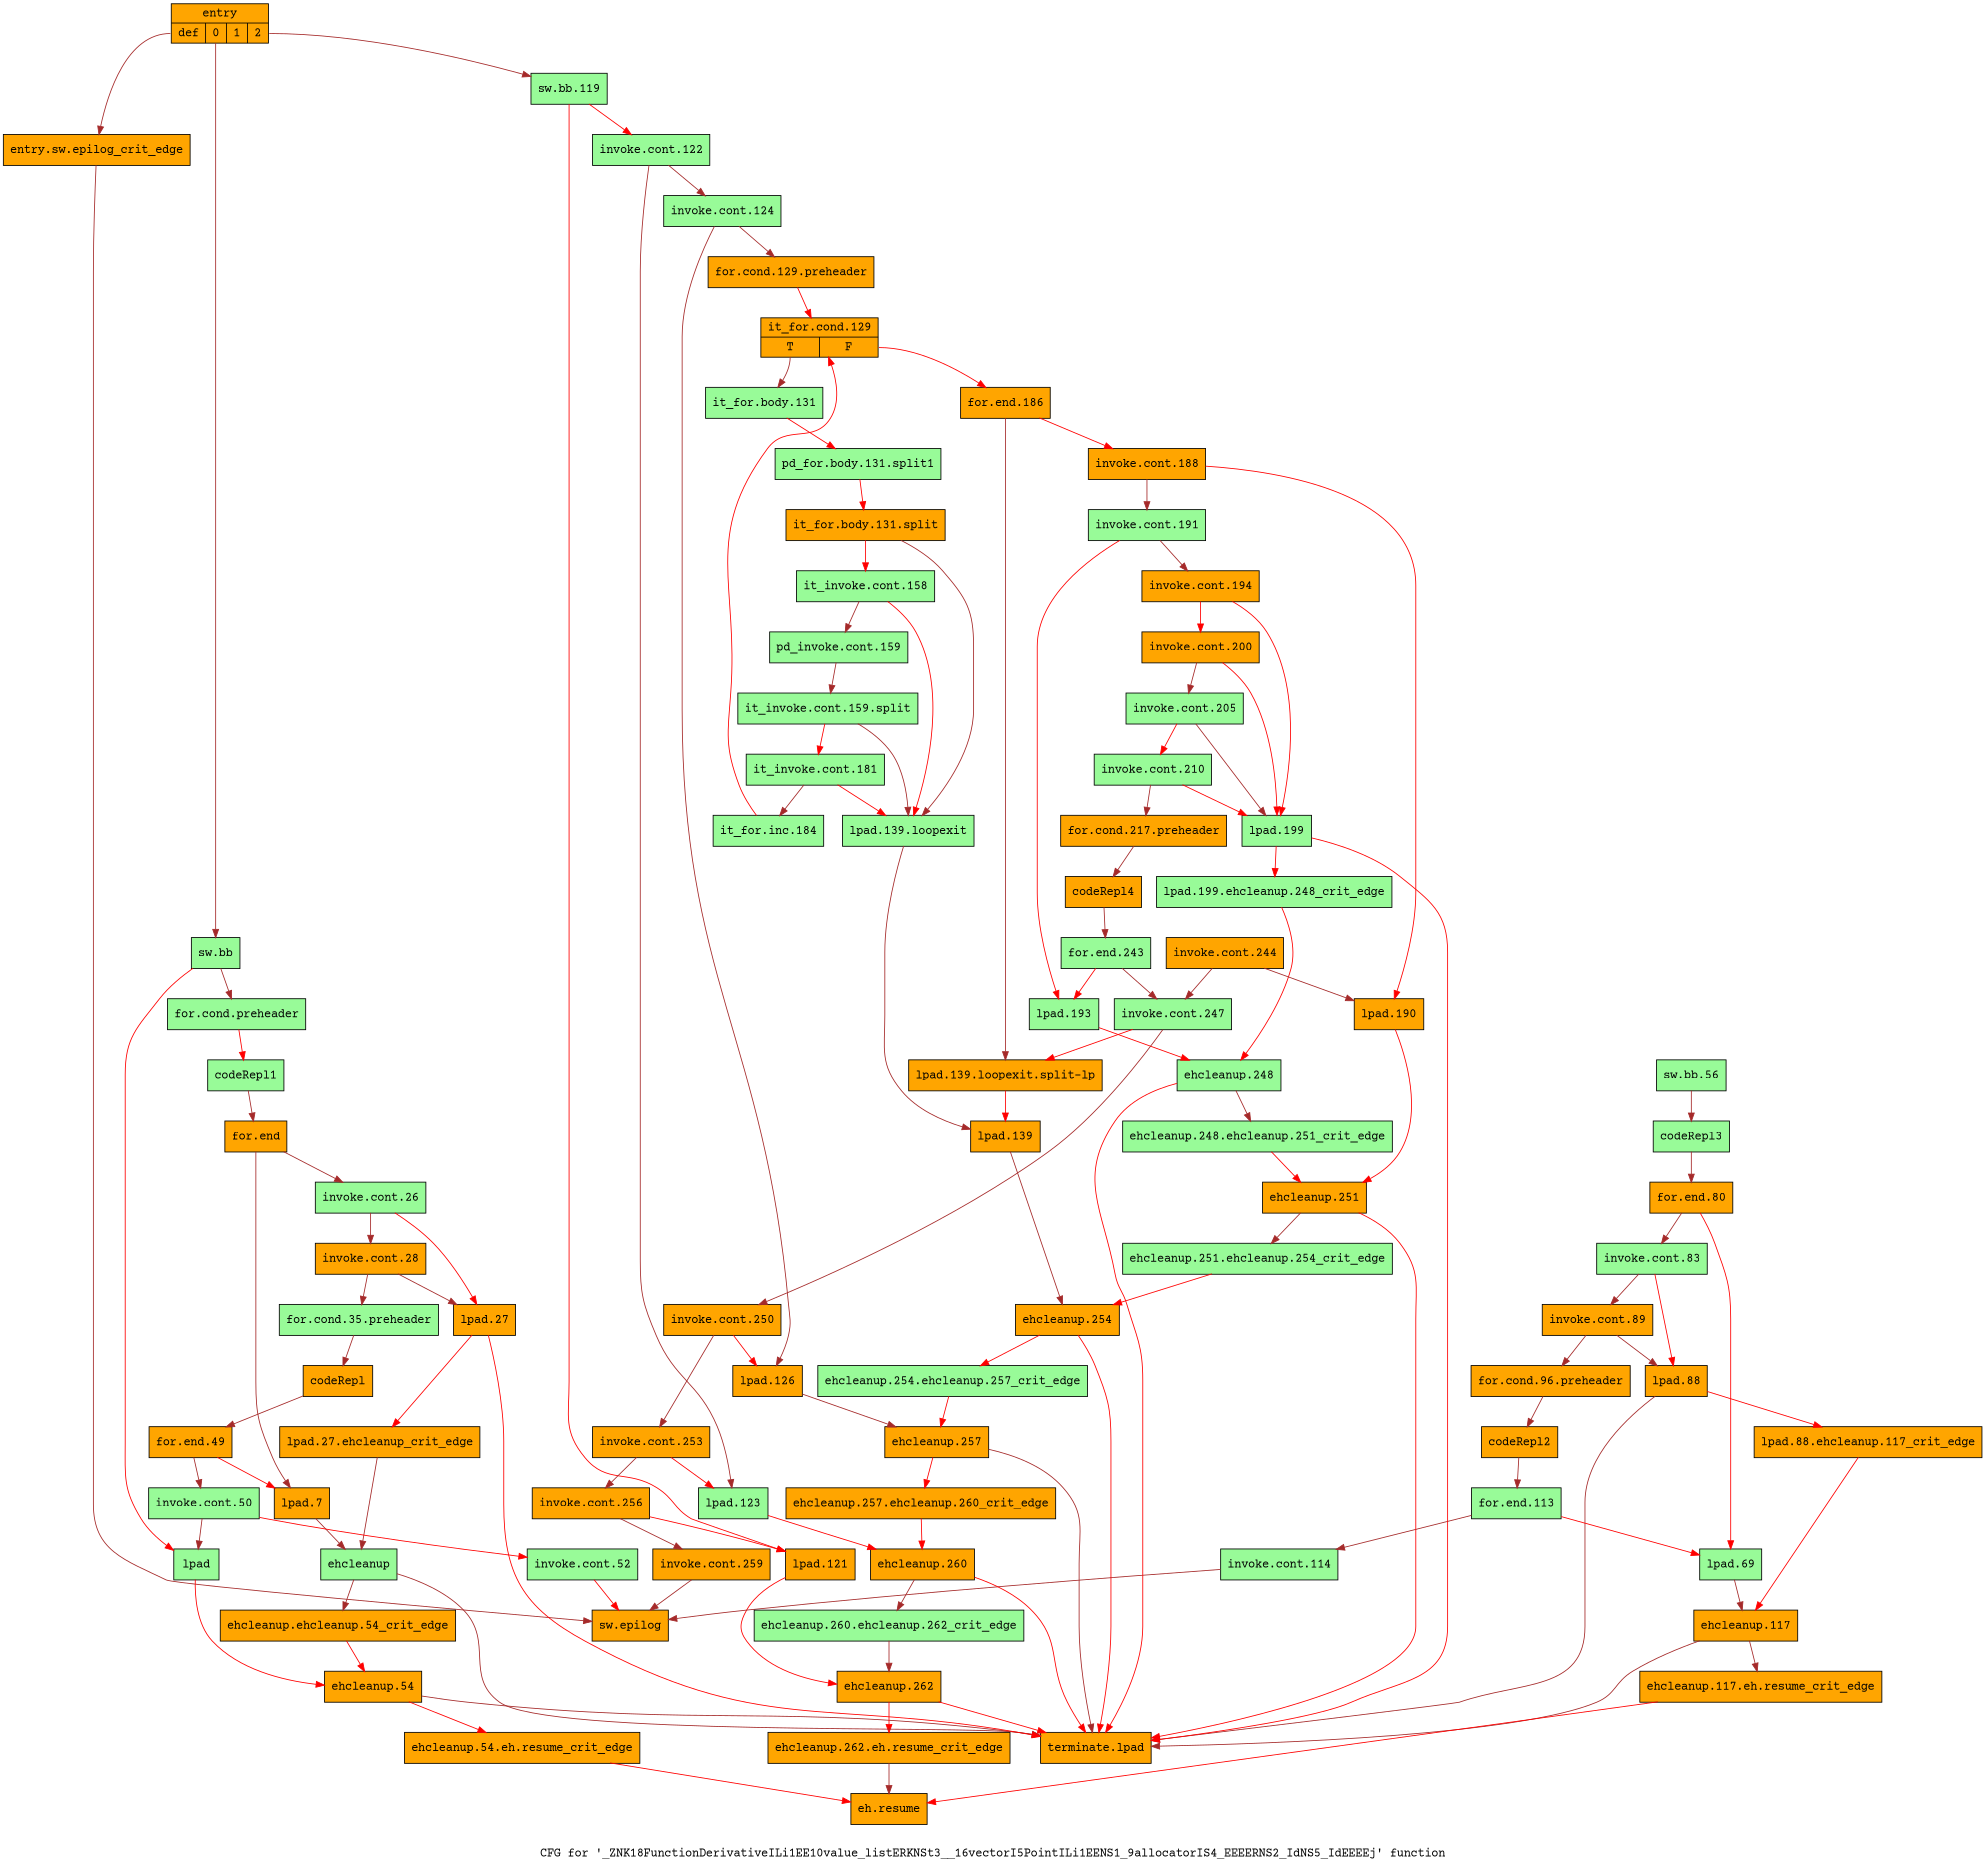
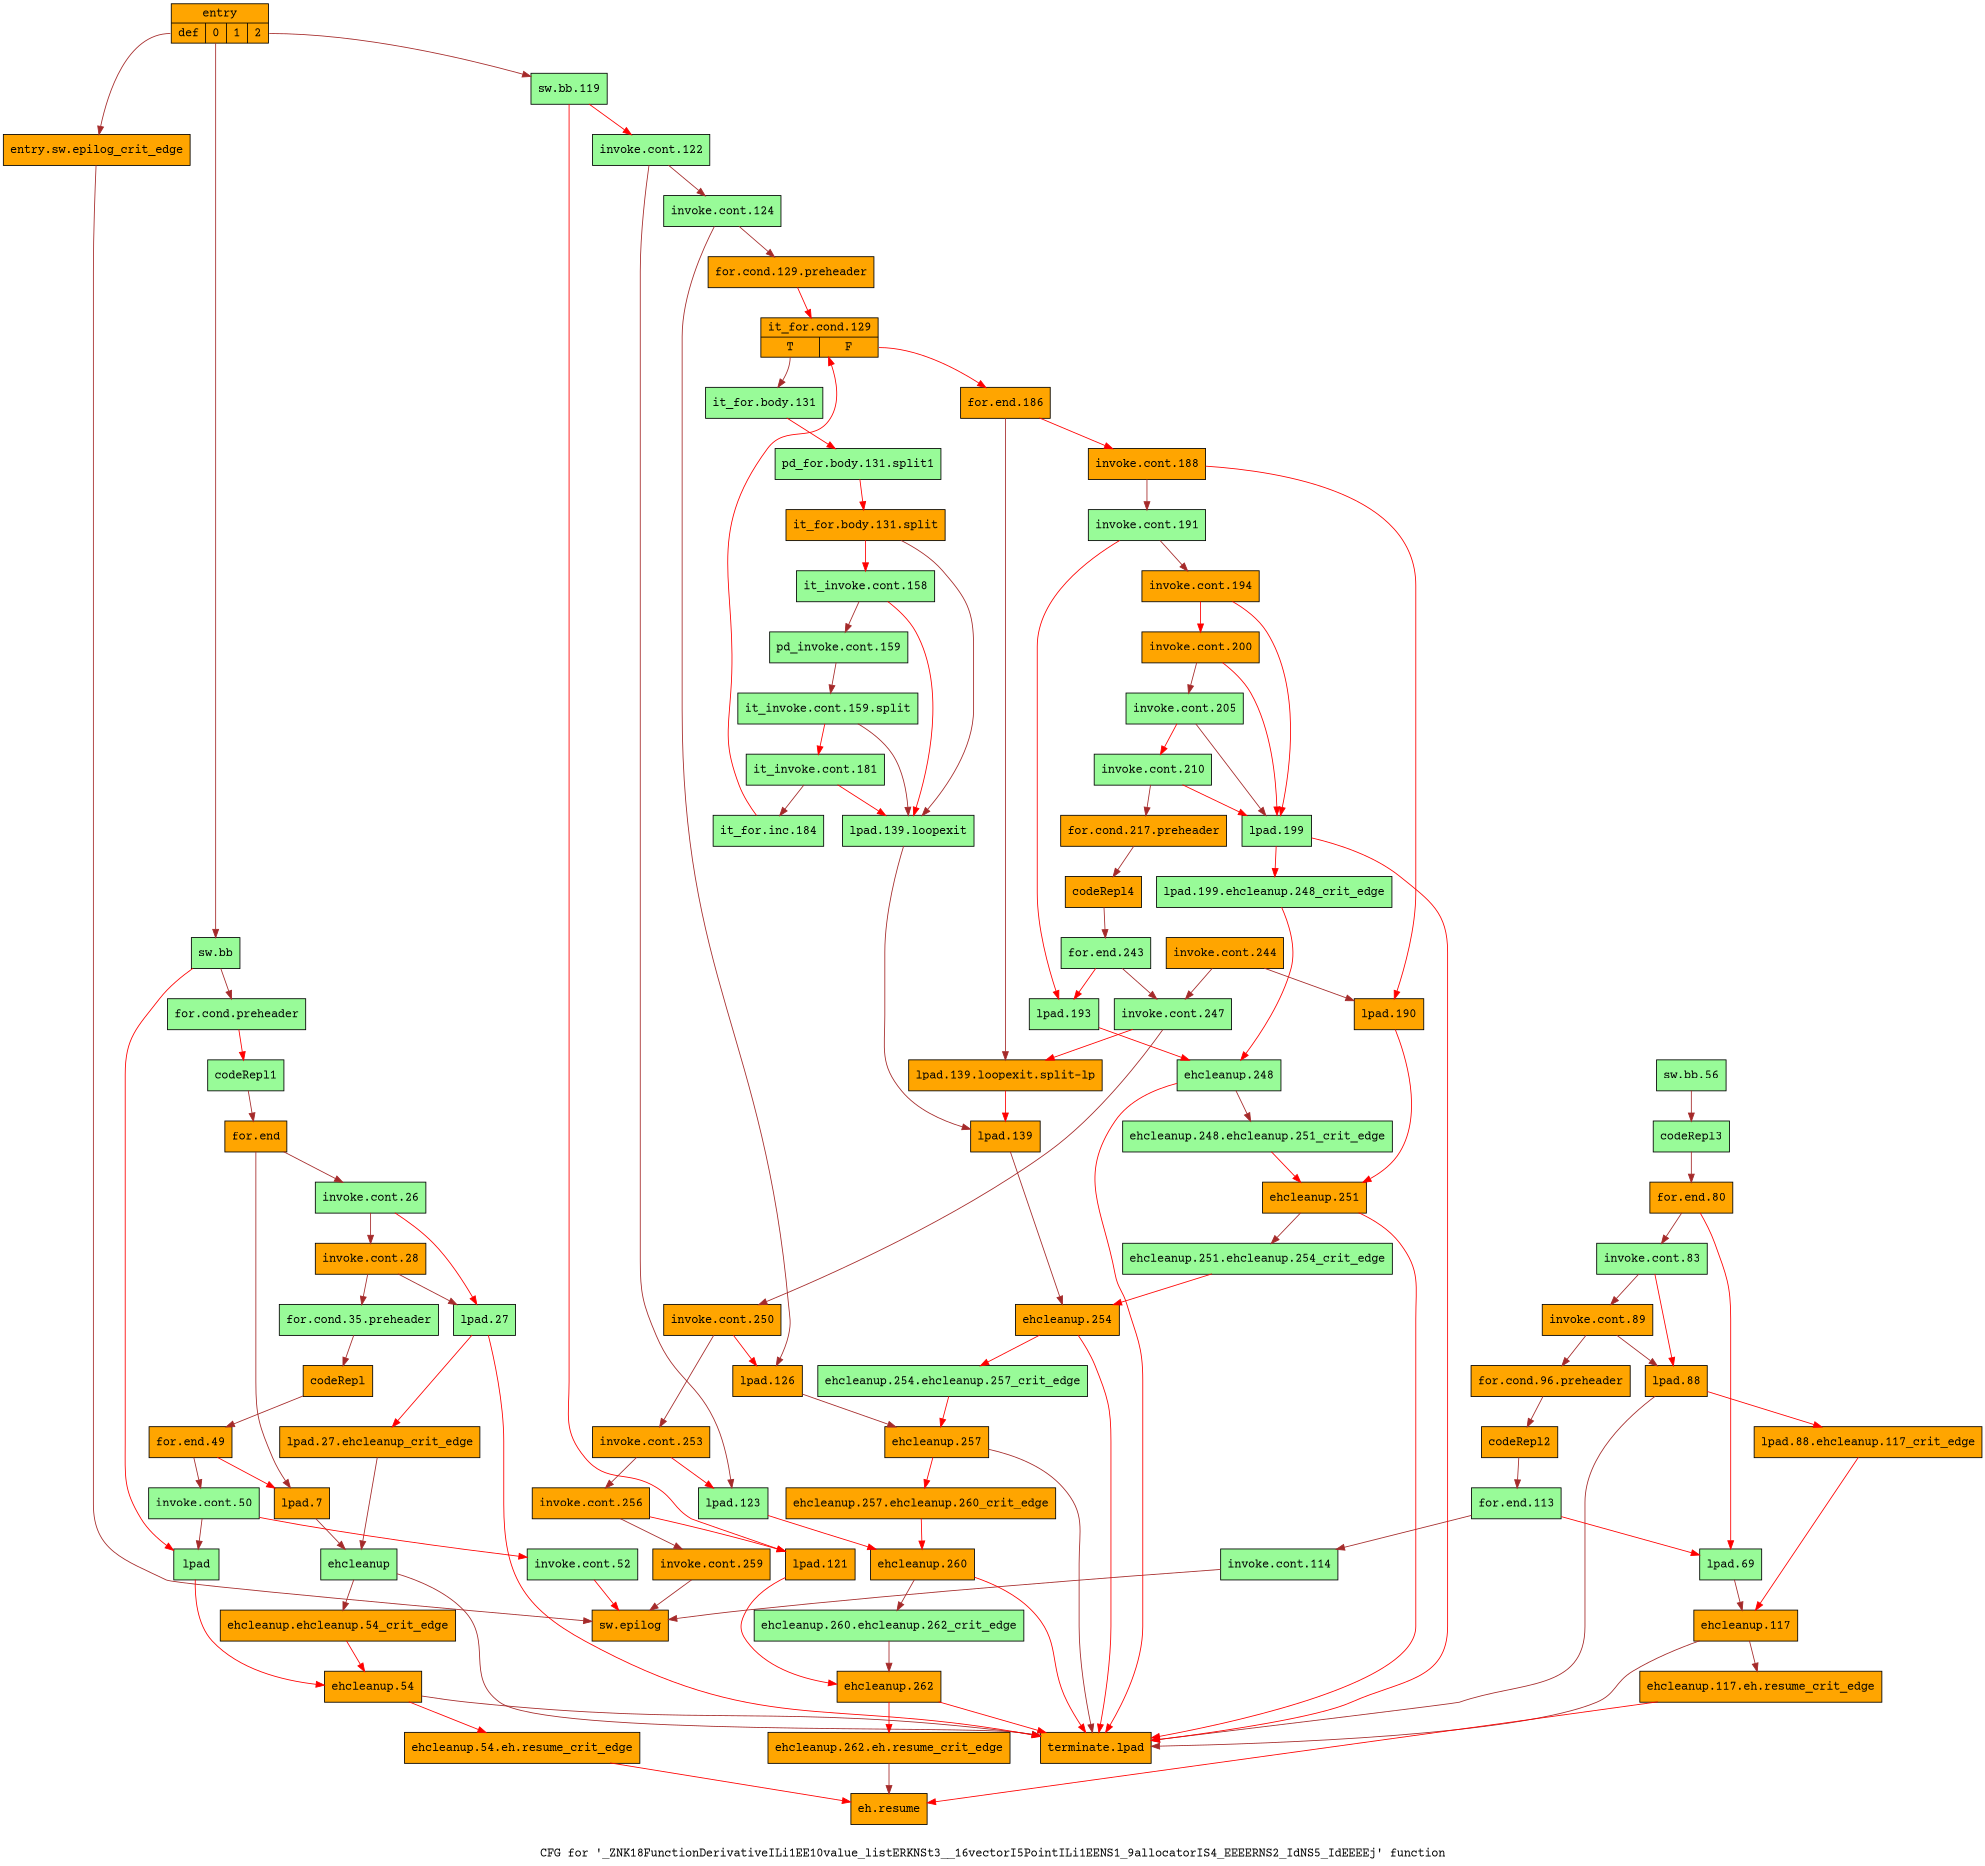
node "lpad.27": fillcolor orange -> palegreen
